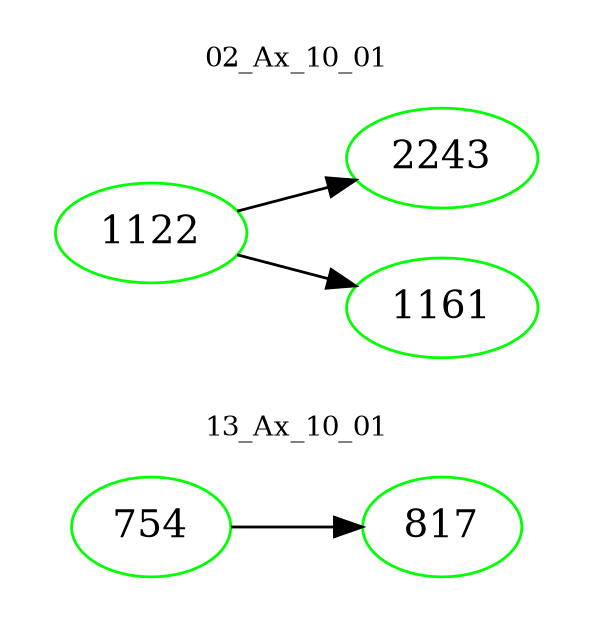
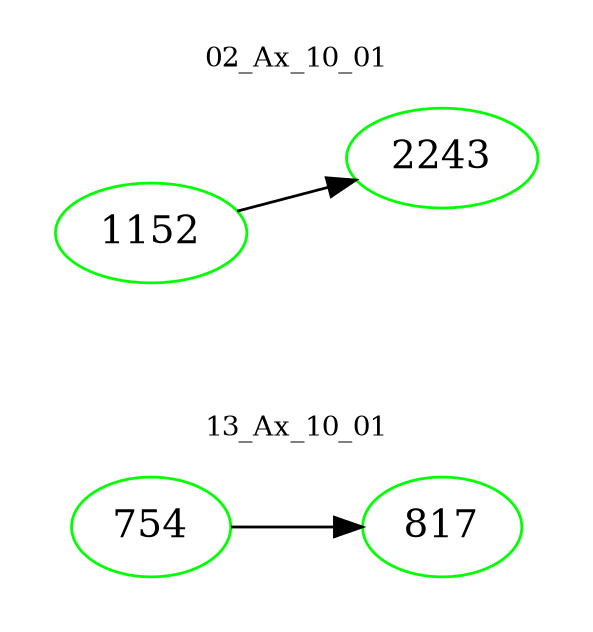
node "1122": label "1122" -> "1152"
node "1161": removed
